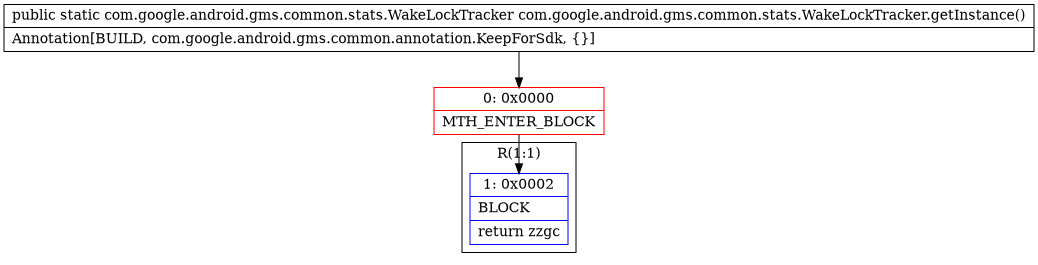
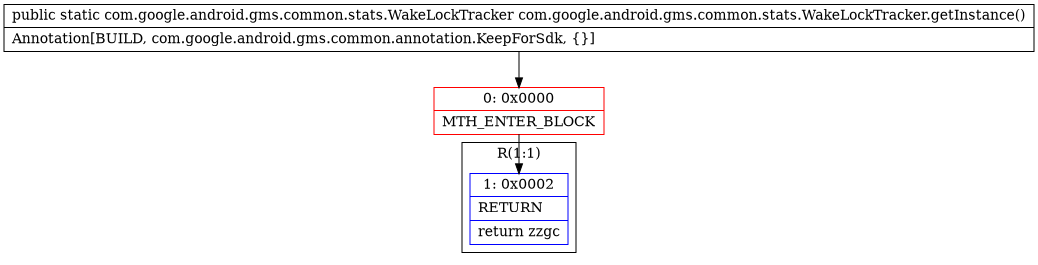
node "1: 0x0002": text "BLOCK" -> "RETURN"
